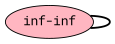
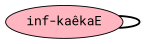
node "inf-inf": label "inf-inf" -> "inf-kaêkaE"
